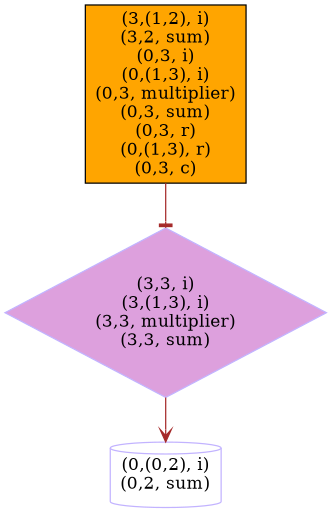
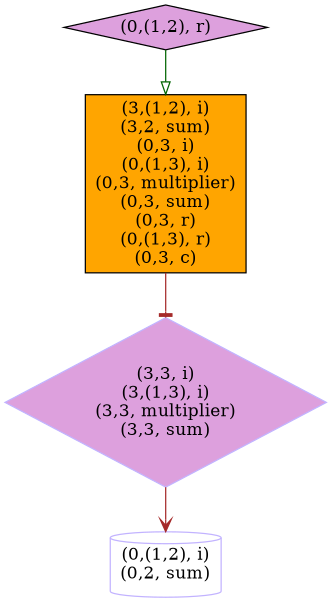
node "(0,(1,2), r)": added
node "(0,(0,2), i) (0,2, sum)": label "(0,(0,2), i) (0,2, sum)" -> "(0,(1,2), i) (0,2, sum)"
